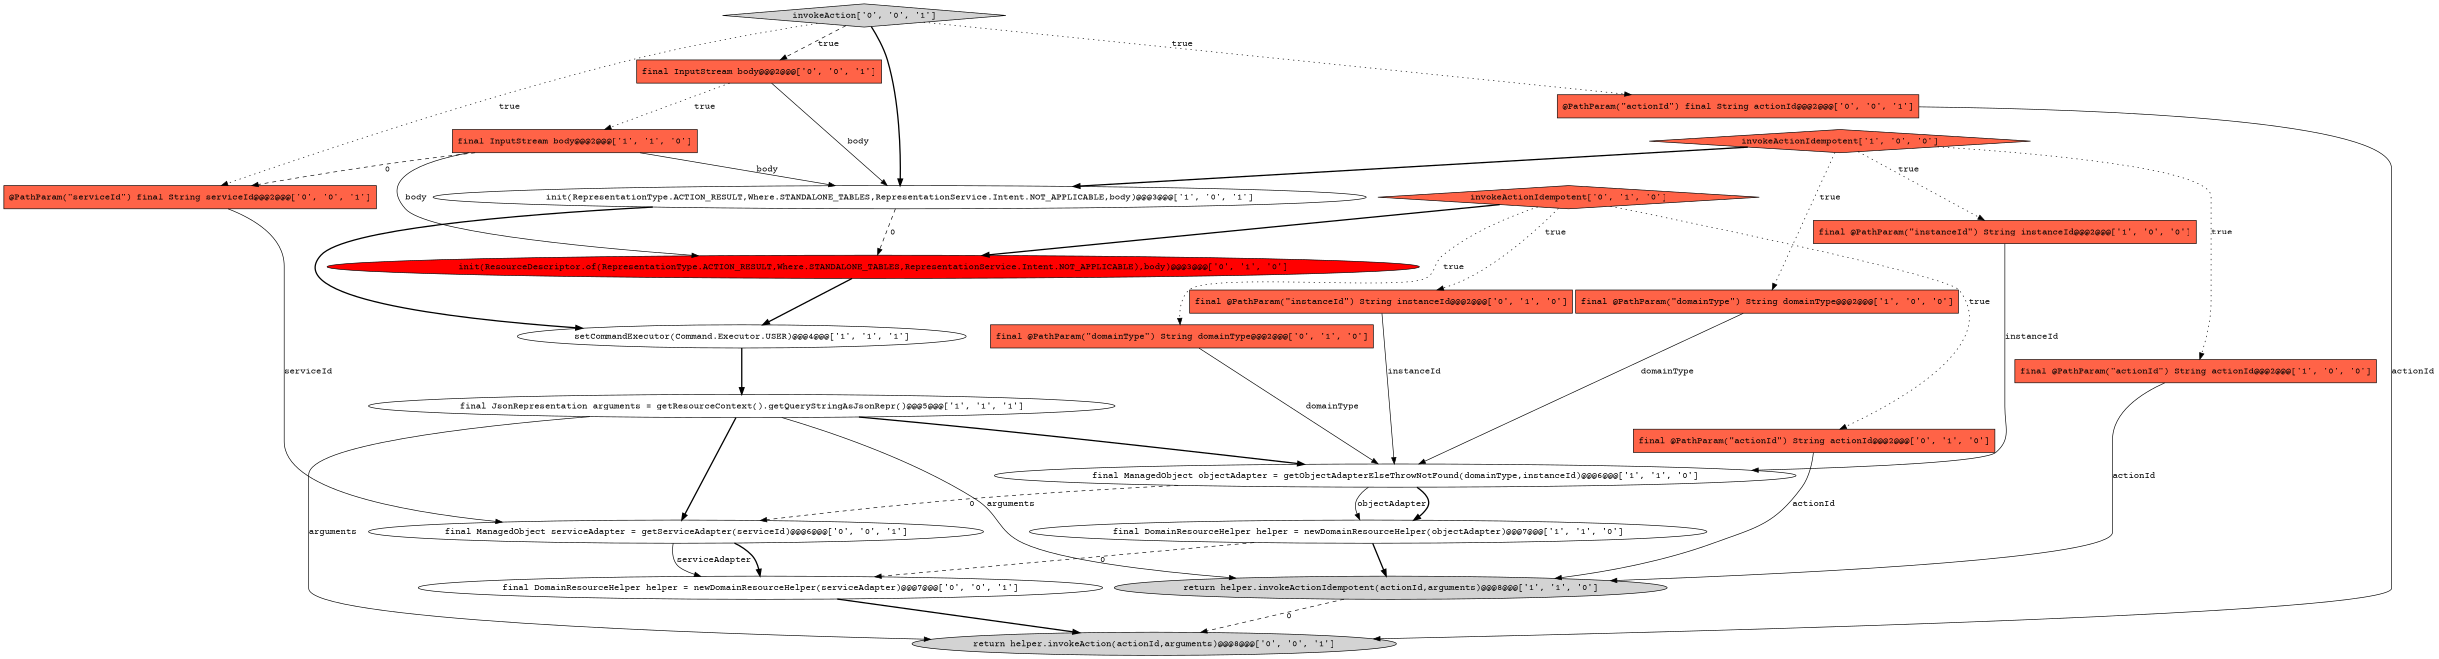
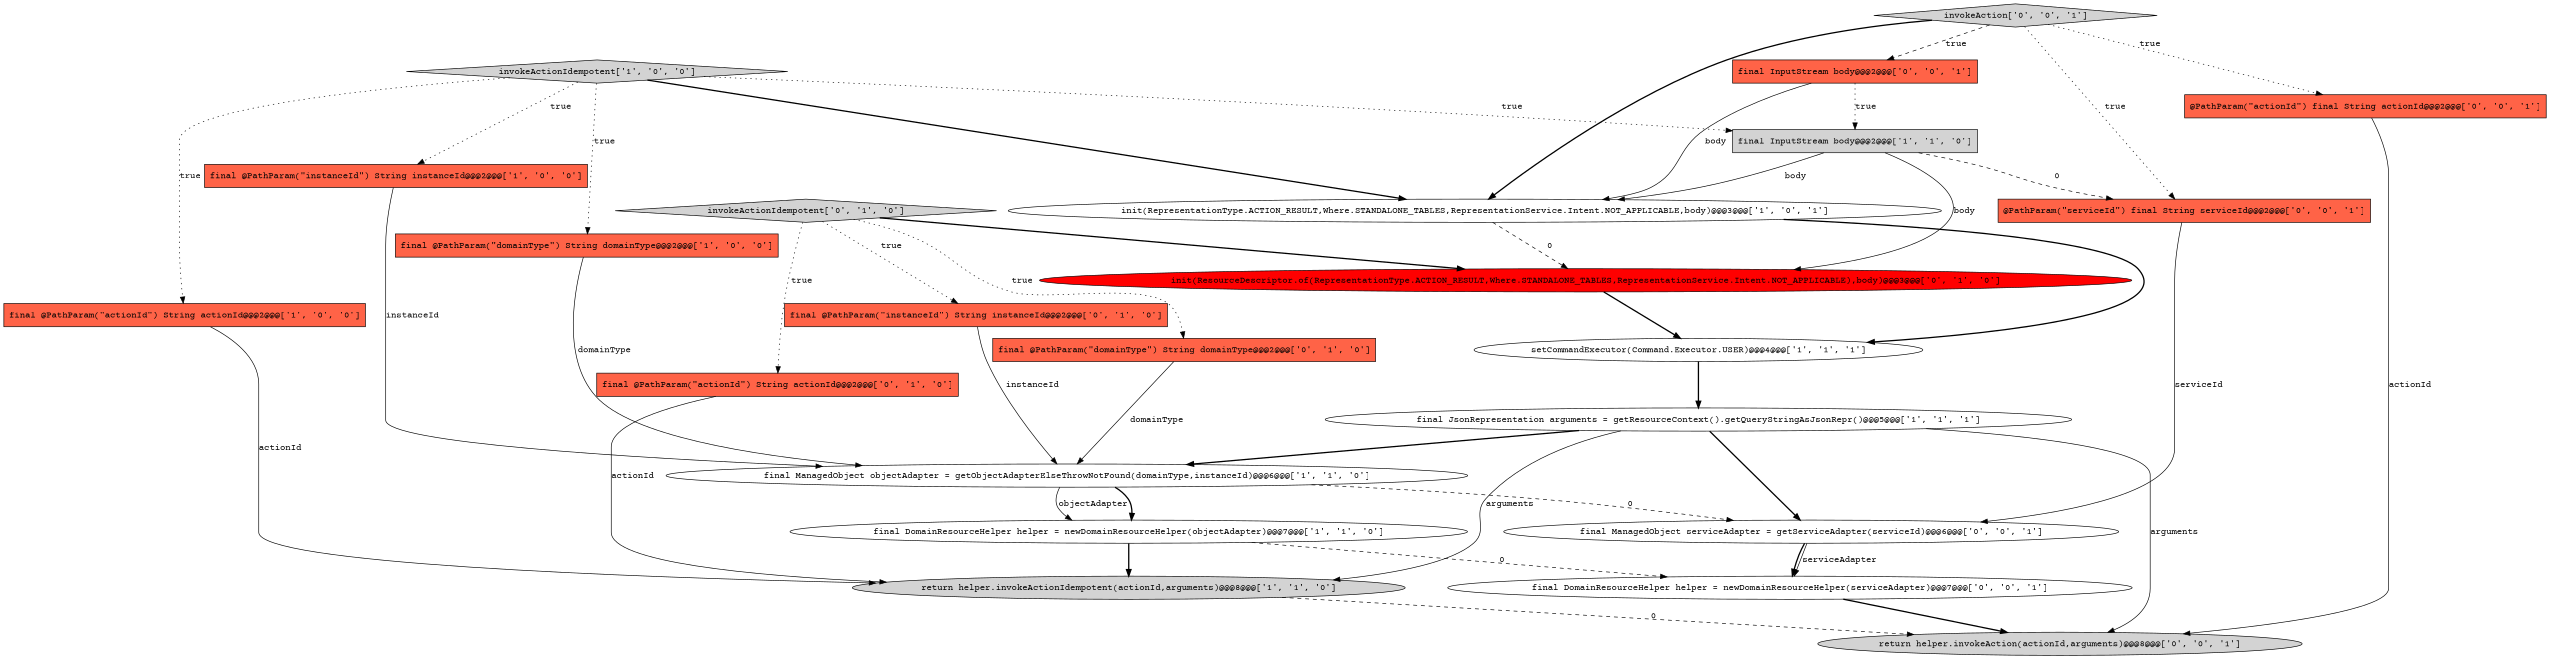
edge "invokeActionIdempotent['1', '0', '0']" -> "final InputStream body@@@2@@@['1', '1', '0']": added, label "true"
node "final InputStream body@@@2@@@['1', '1', '0']": fillcolor tomato -> lightgray
node "invokeActionIdempotent['1', '0', '0']": fillcolor tomato -> lightgray
node "invokeActionIdempotent['0', '1', '0']": fillcolor tomato -> lightgray
